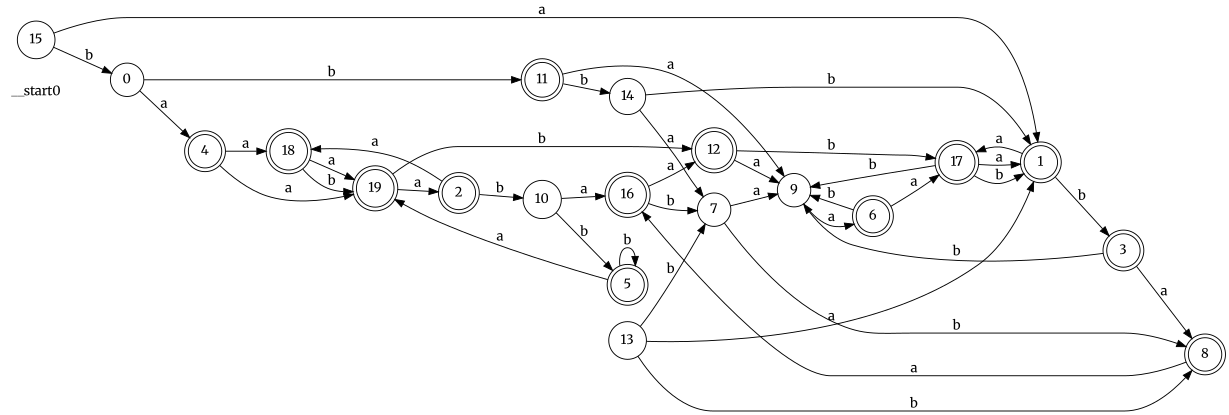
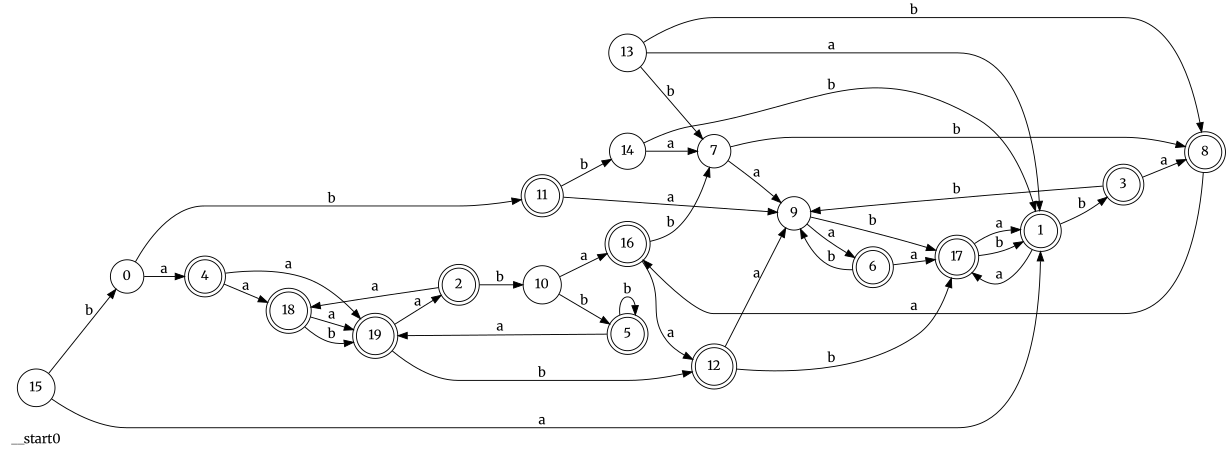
edge "17" -> "9": reversed
